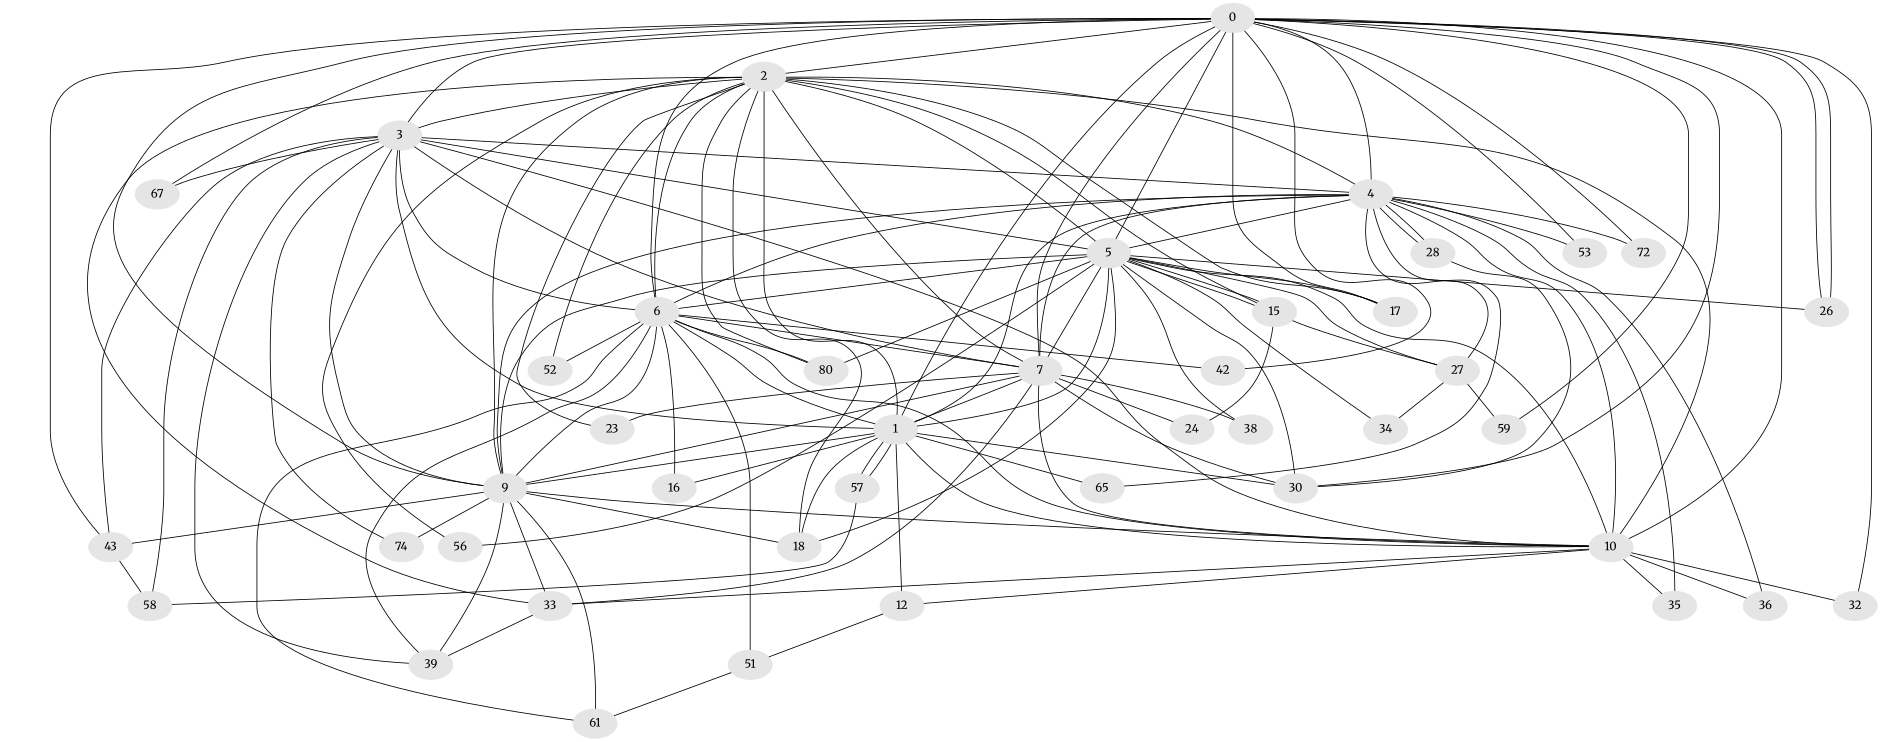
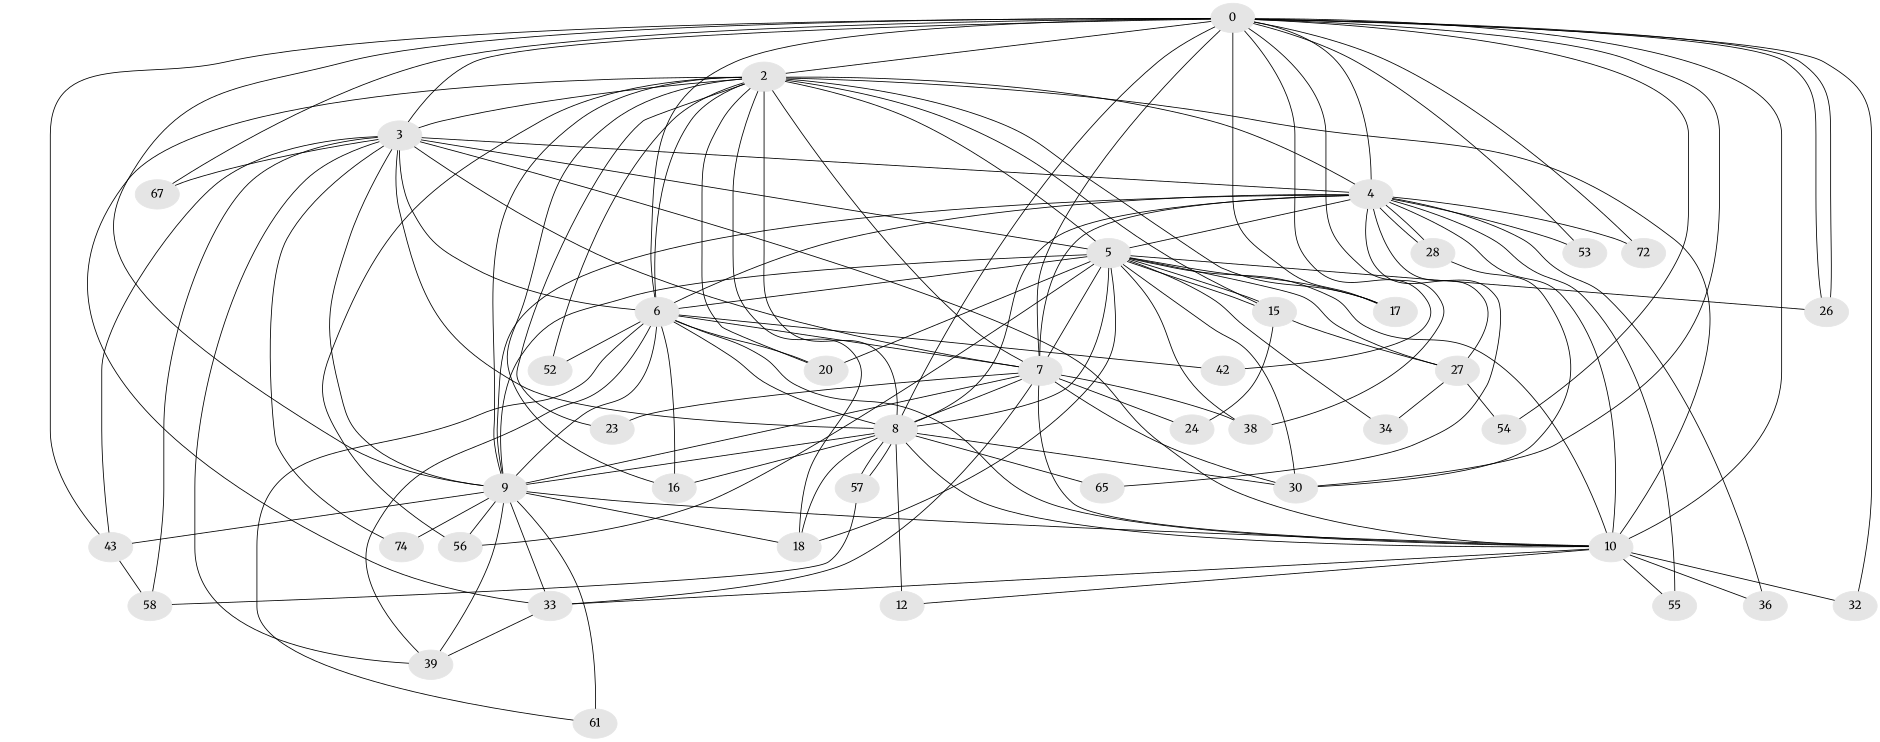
edge "0" -- "5": now "0" -- "38"
edge "2" -- "16": added
node "80": label "80" -> "20"
node "1": label "1" -> "8"
node "59": label "59" -> "54"
edge "9" -- "56": added
node "35": label "35" -> "55"
node "51": removed
